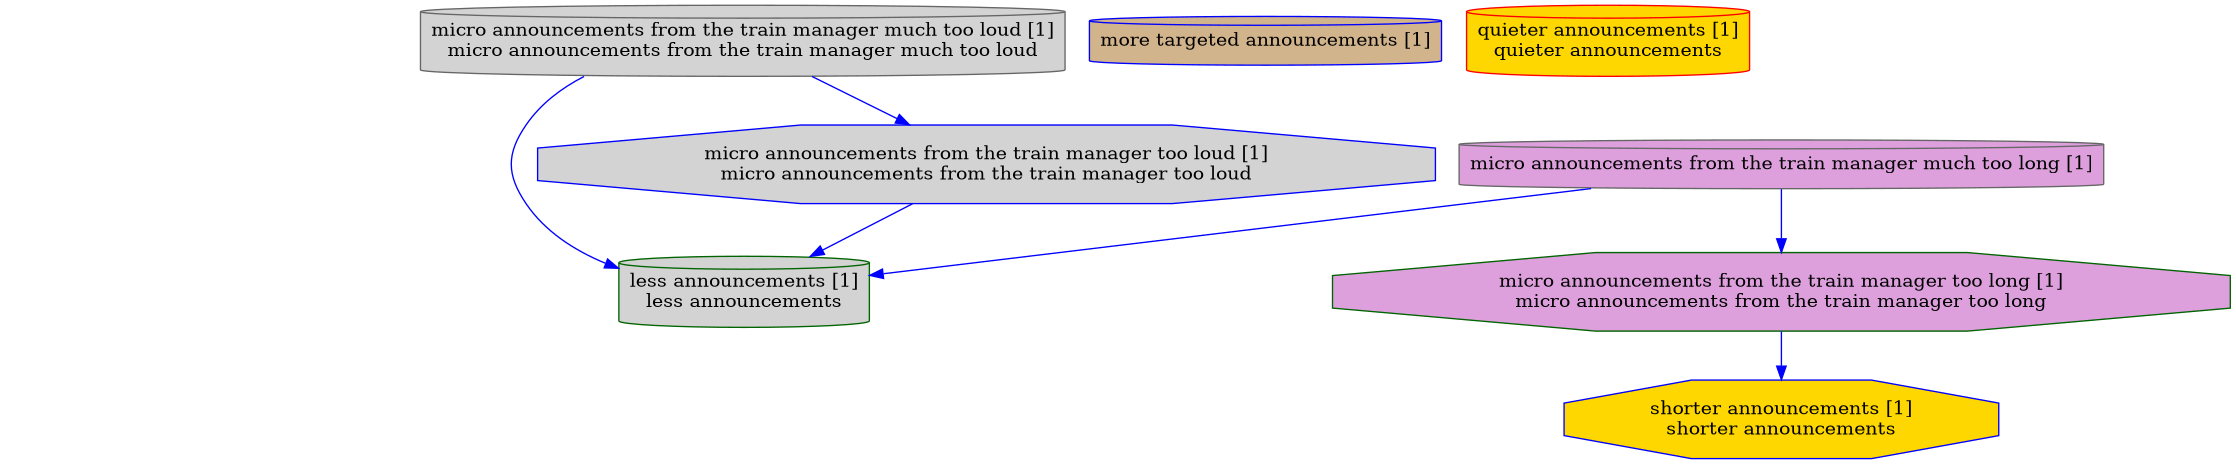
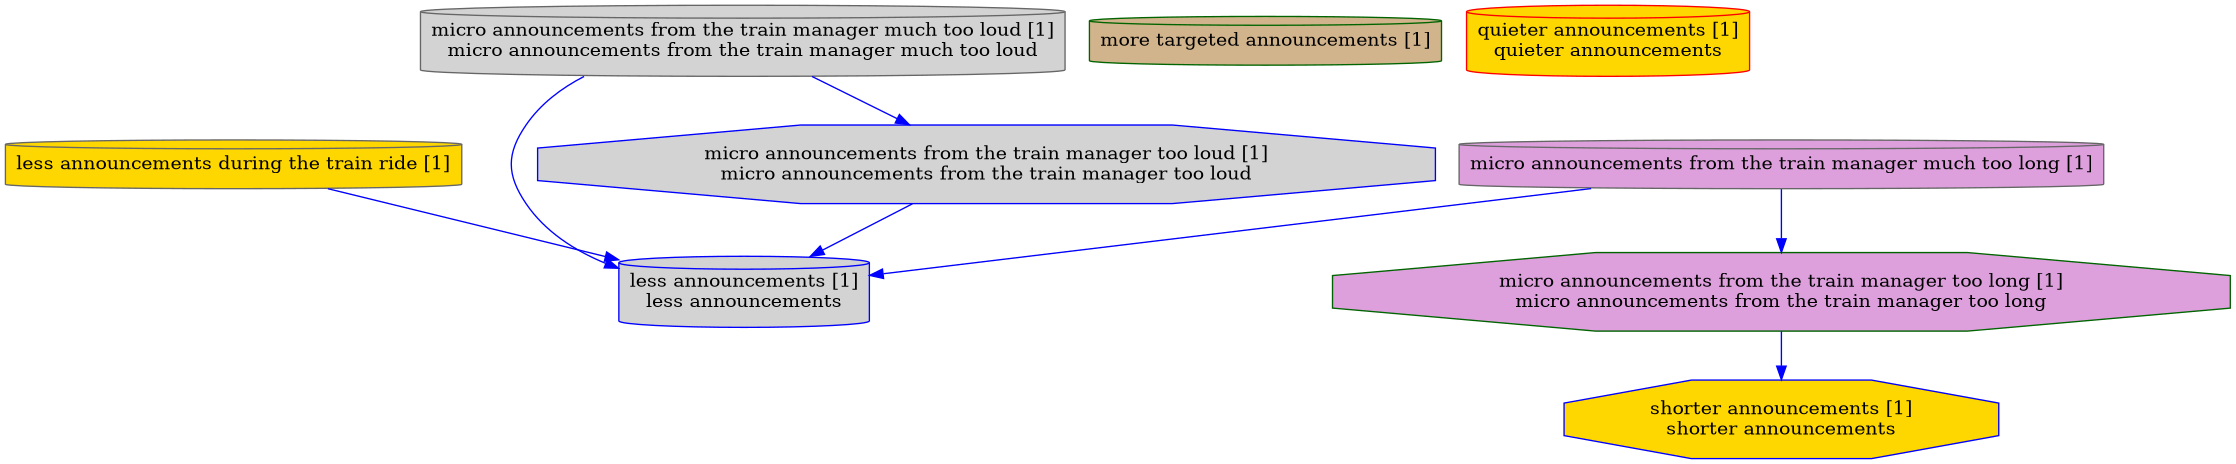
node "more targeted announcements [1]": color blue -> darkgreen
node "less announcements during the train ride [1]": added
node "less announcements [1] less announcements": color darkgreen -> blue
